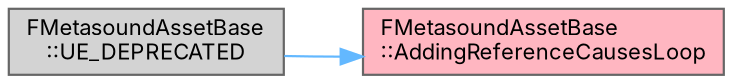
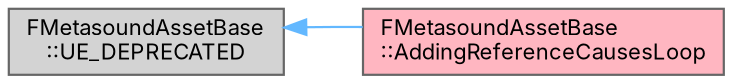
edge "FMetasoundAssetBase ::UE_DEPRECATED" -> "FMetasoundAssetBase ::AddingReferenceCausesLoop": reversed
